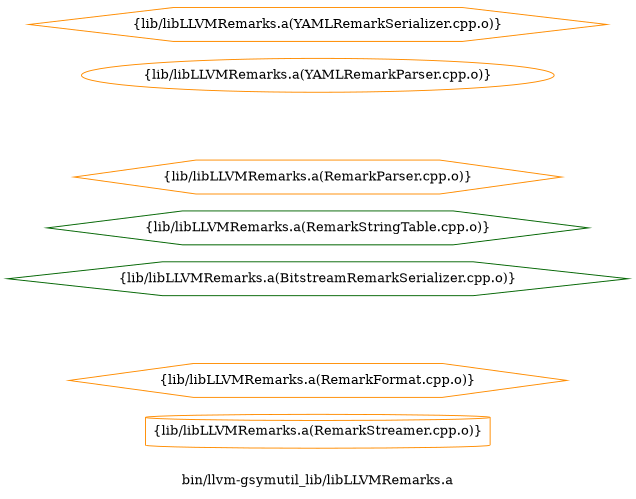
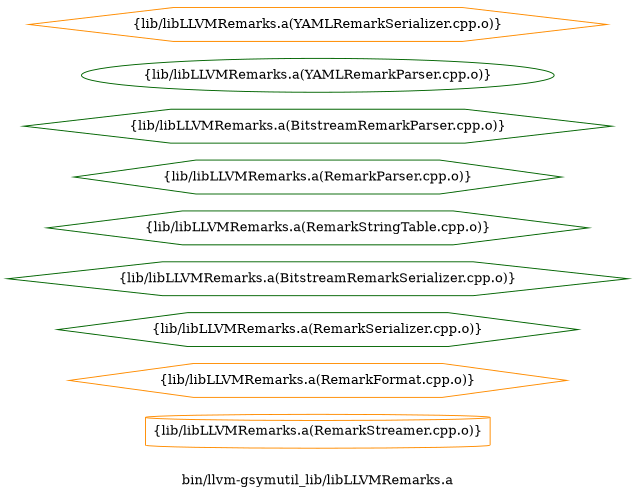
node "{lib/libLLVMRemarks.a(YAMLRemarkParser.cpp.o)}": color darkorange -> darkgreen
node "{lib/libLLVMRemarks.a(BitstreamRemarkParser.cpp.o)}": added
node "{lib/libLLVMRemarks.a(RemarkParser.cpp.o)}": color darkorange -> darkgreen
node "{lib/libLLVMRemarks.a(RemarkSerializer.cpp.o)}": added
